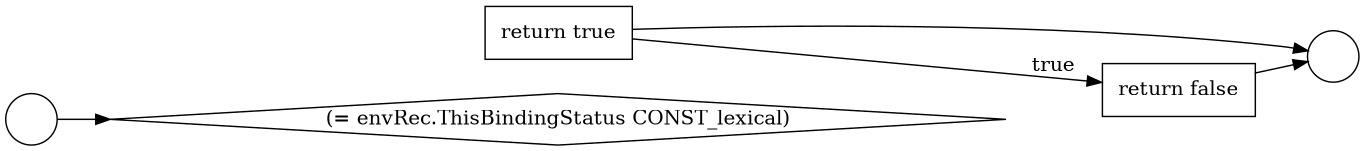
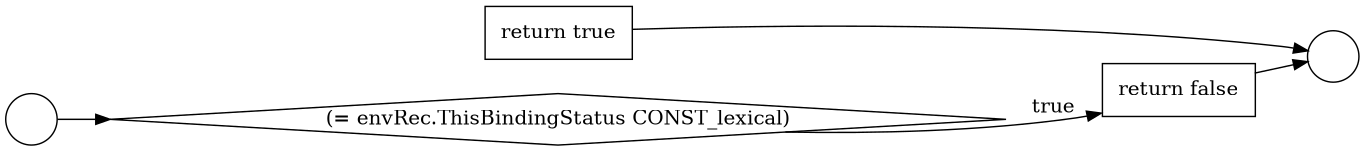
edge "return true" -> "return false": now "(= envRec.ThisBindingStatus CONST_lexical)" -> "return false"
